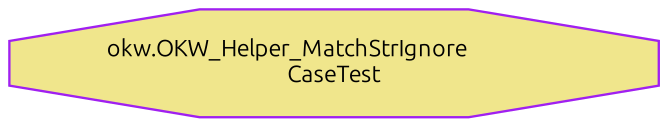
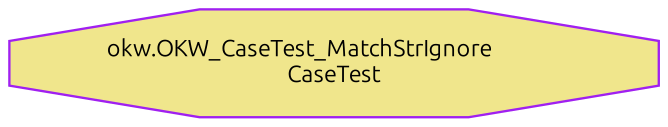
node "okw.OKW_Helper_MatchStrIgnore CaseTest": label "okw.OKW_Helper_MatchStrIgnore CaseTest" -> "okw.OKW_CaseTest_MatchStrIgnore CaseTest"
